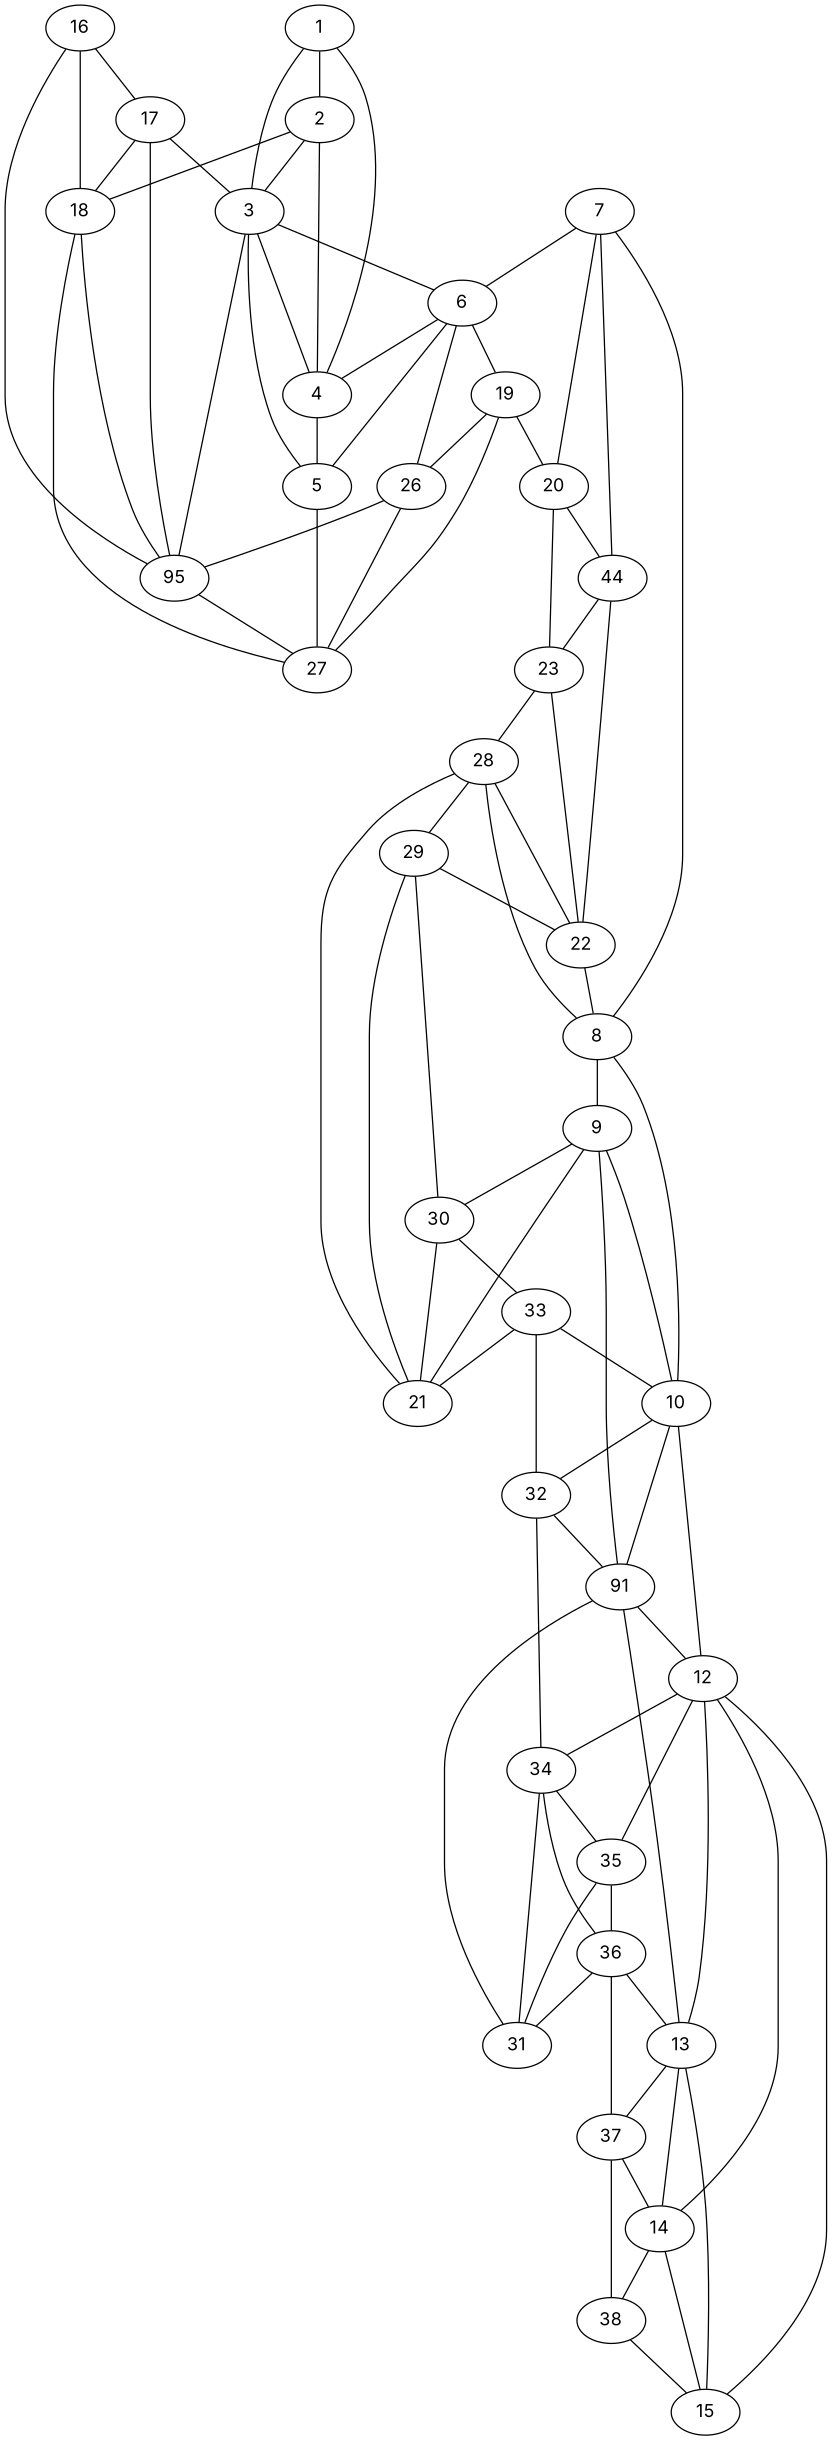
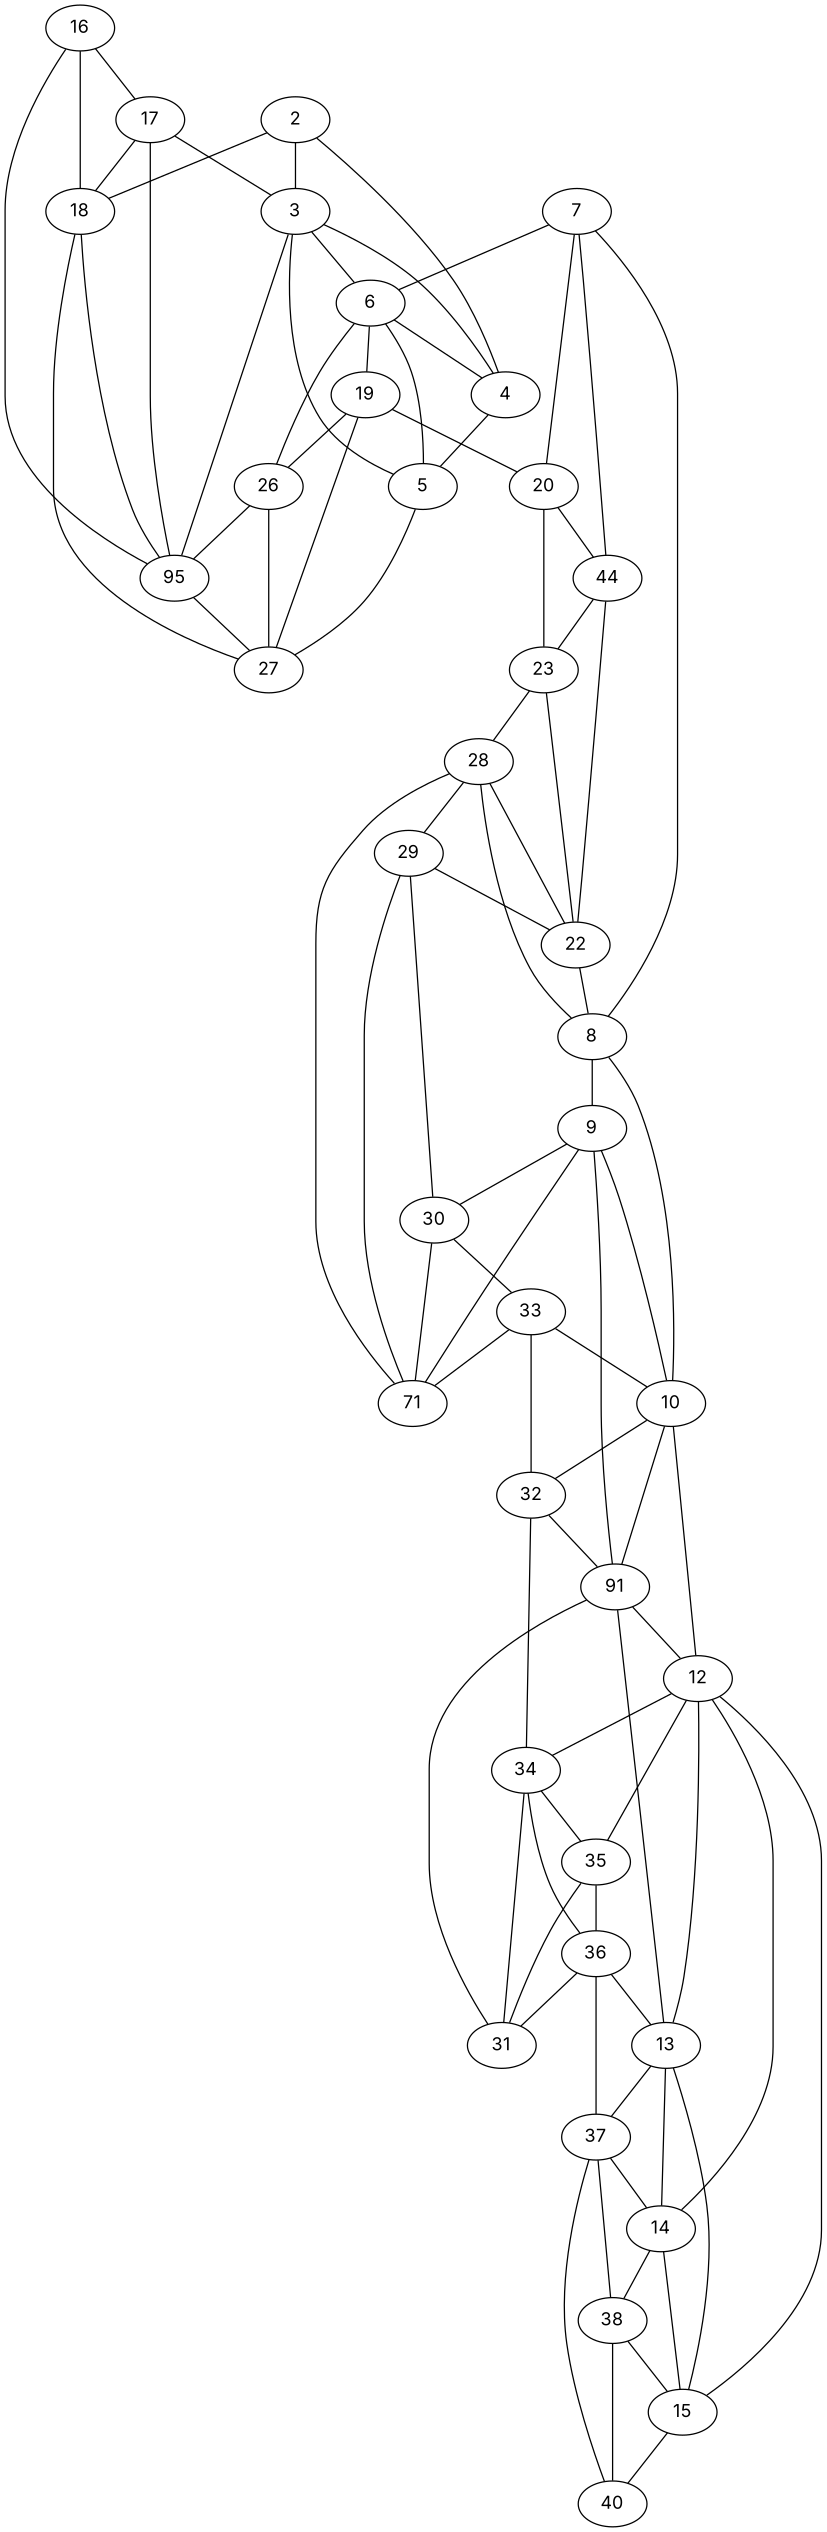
node "1": removed
node "21": label "21" -> "71"
node "40": added
